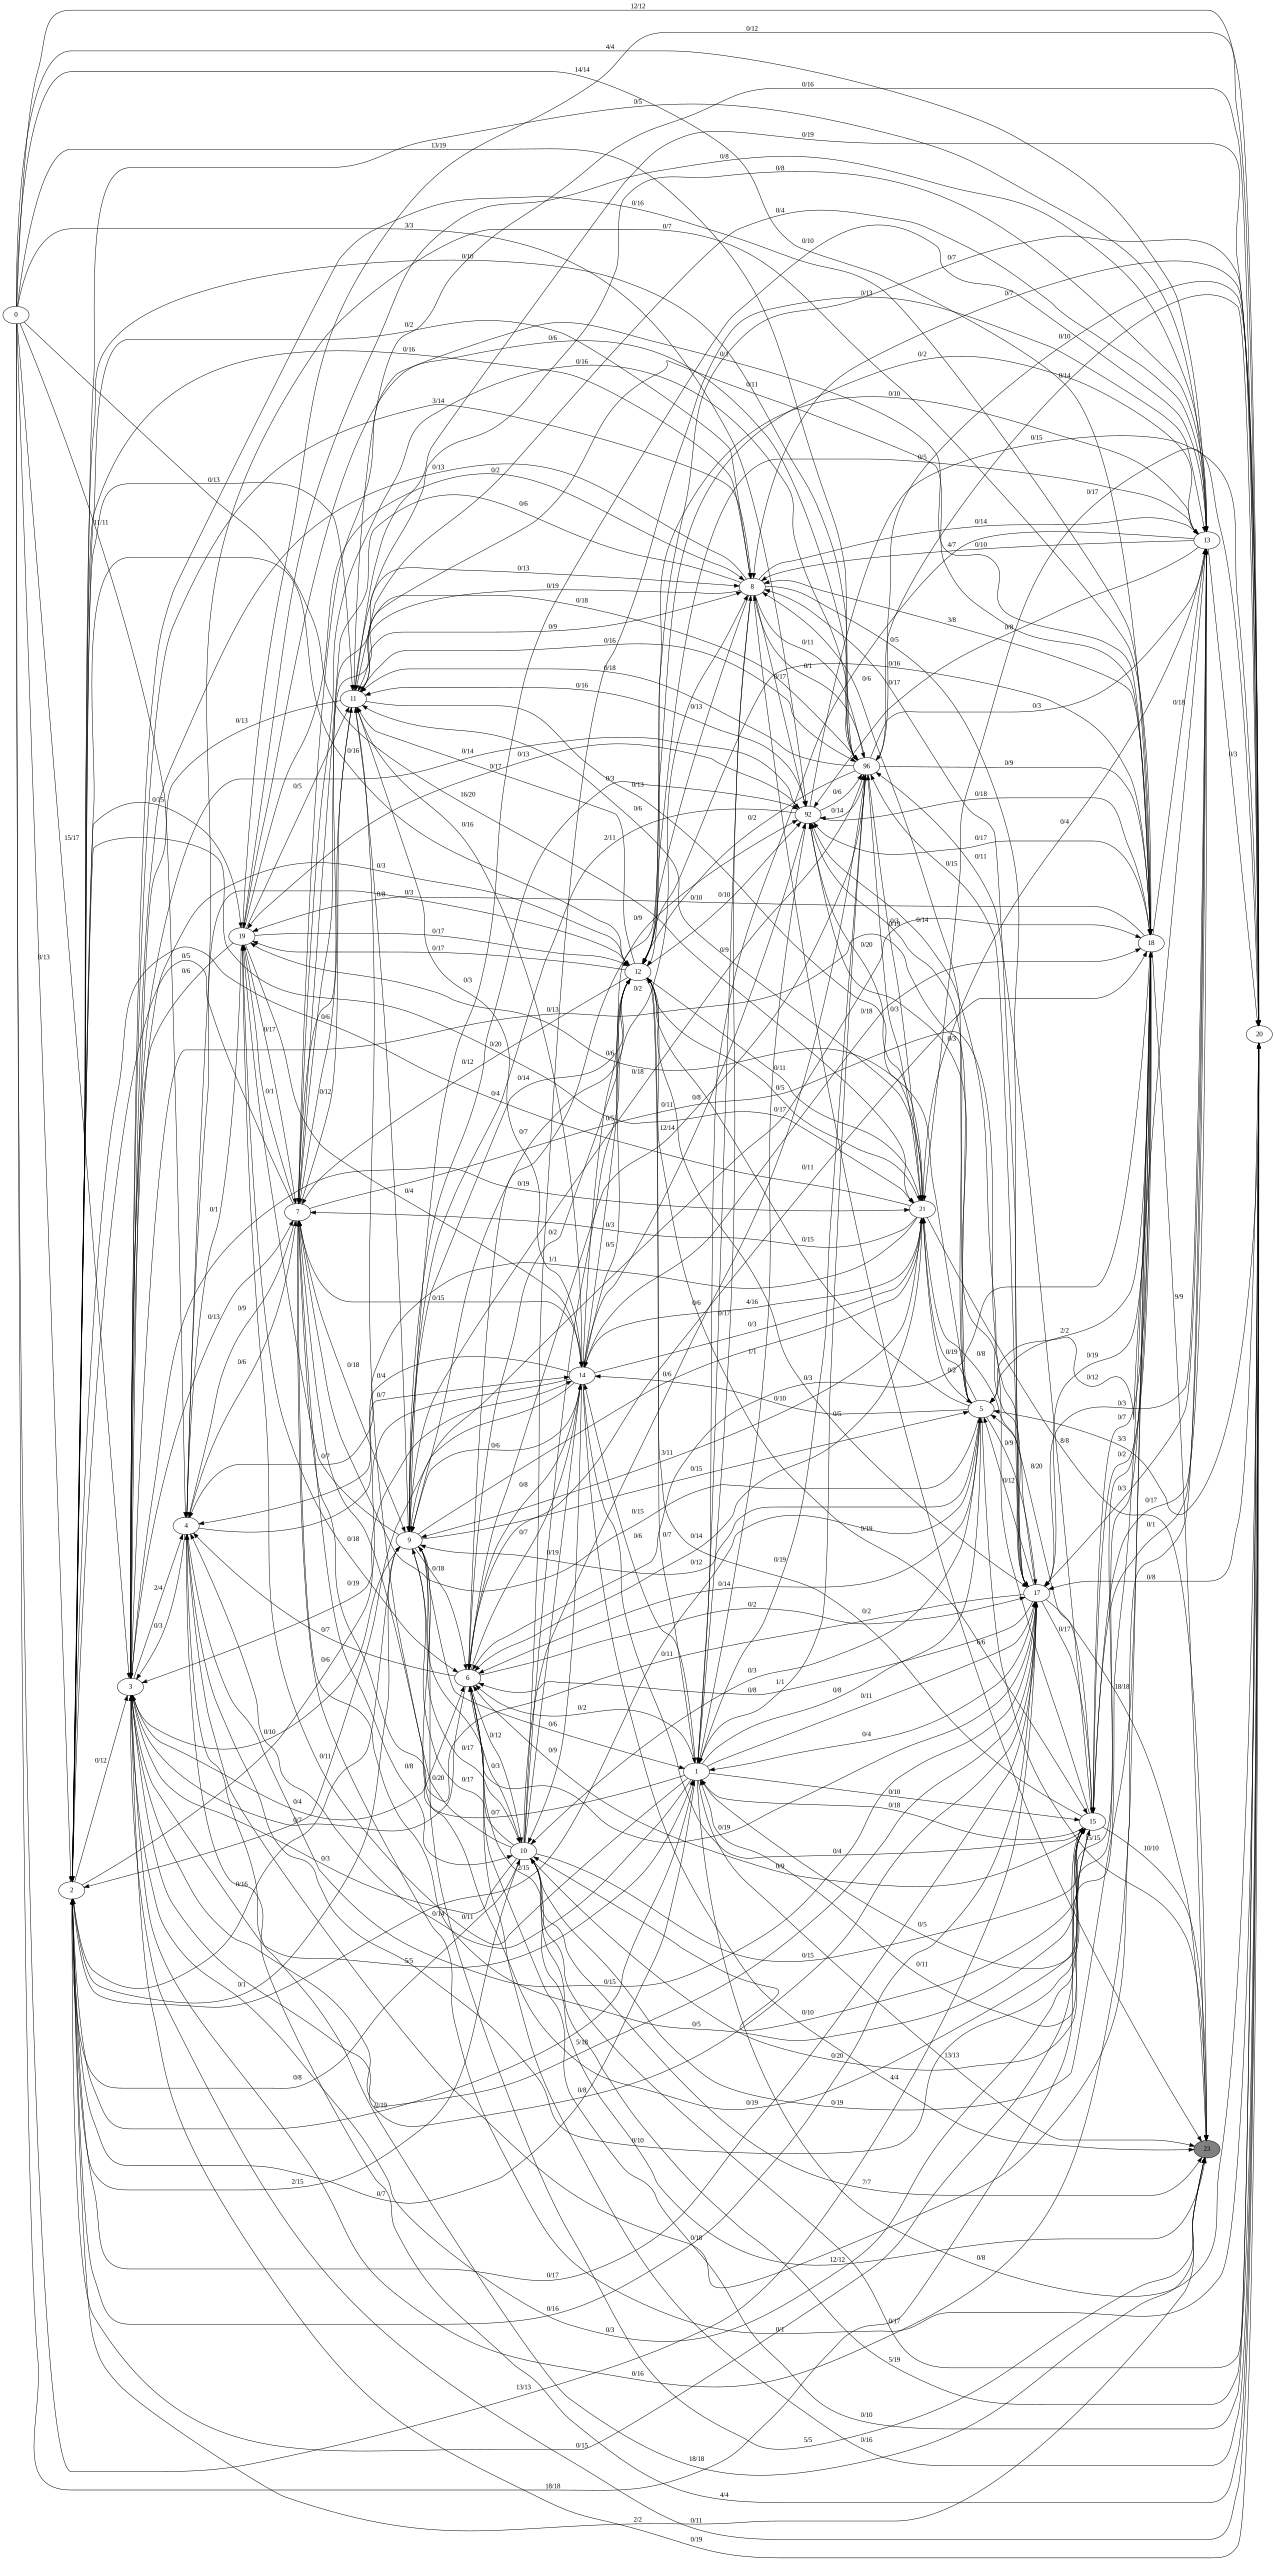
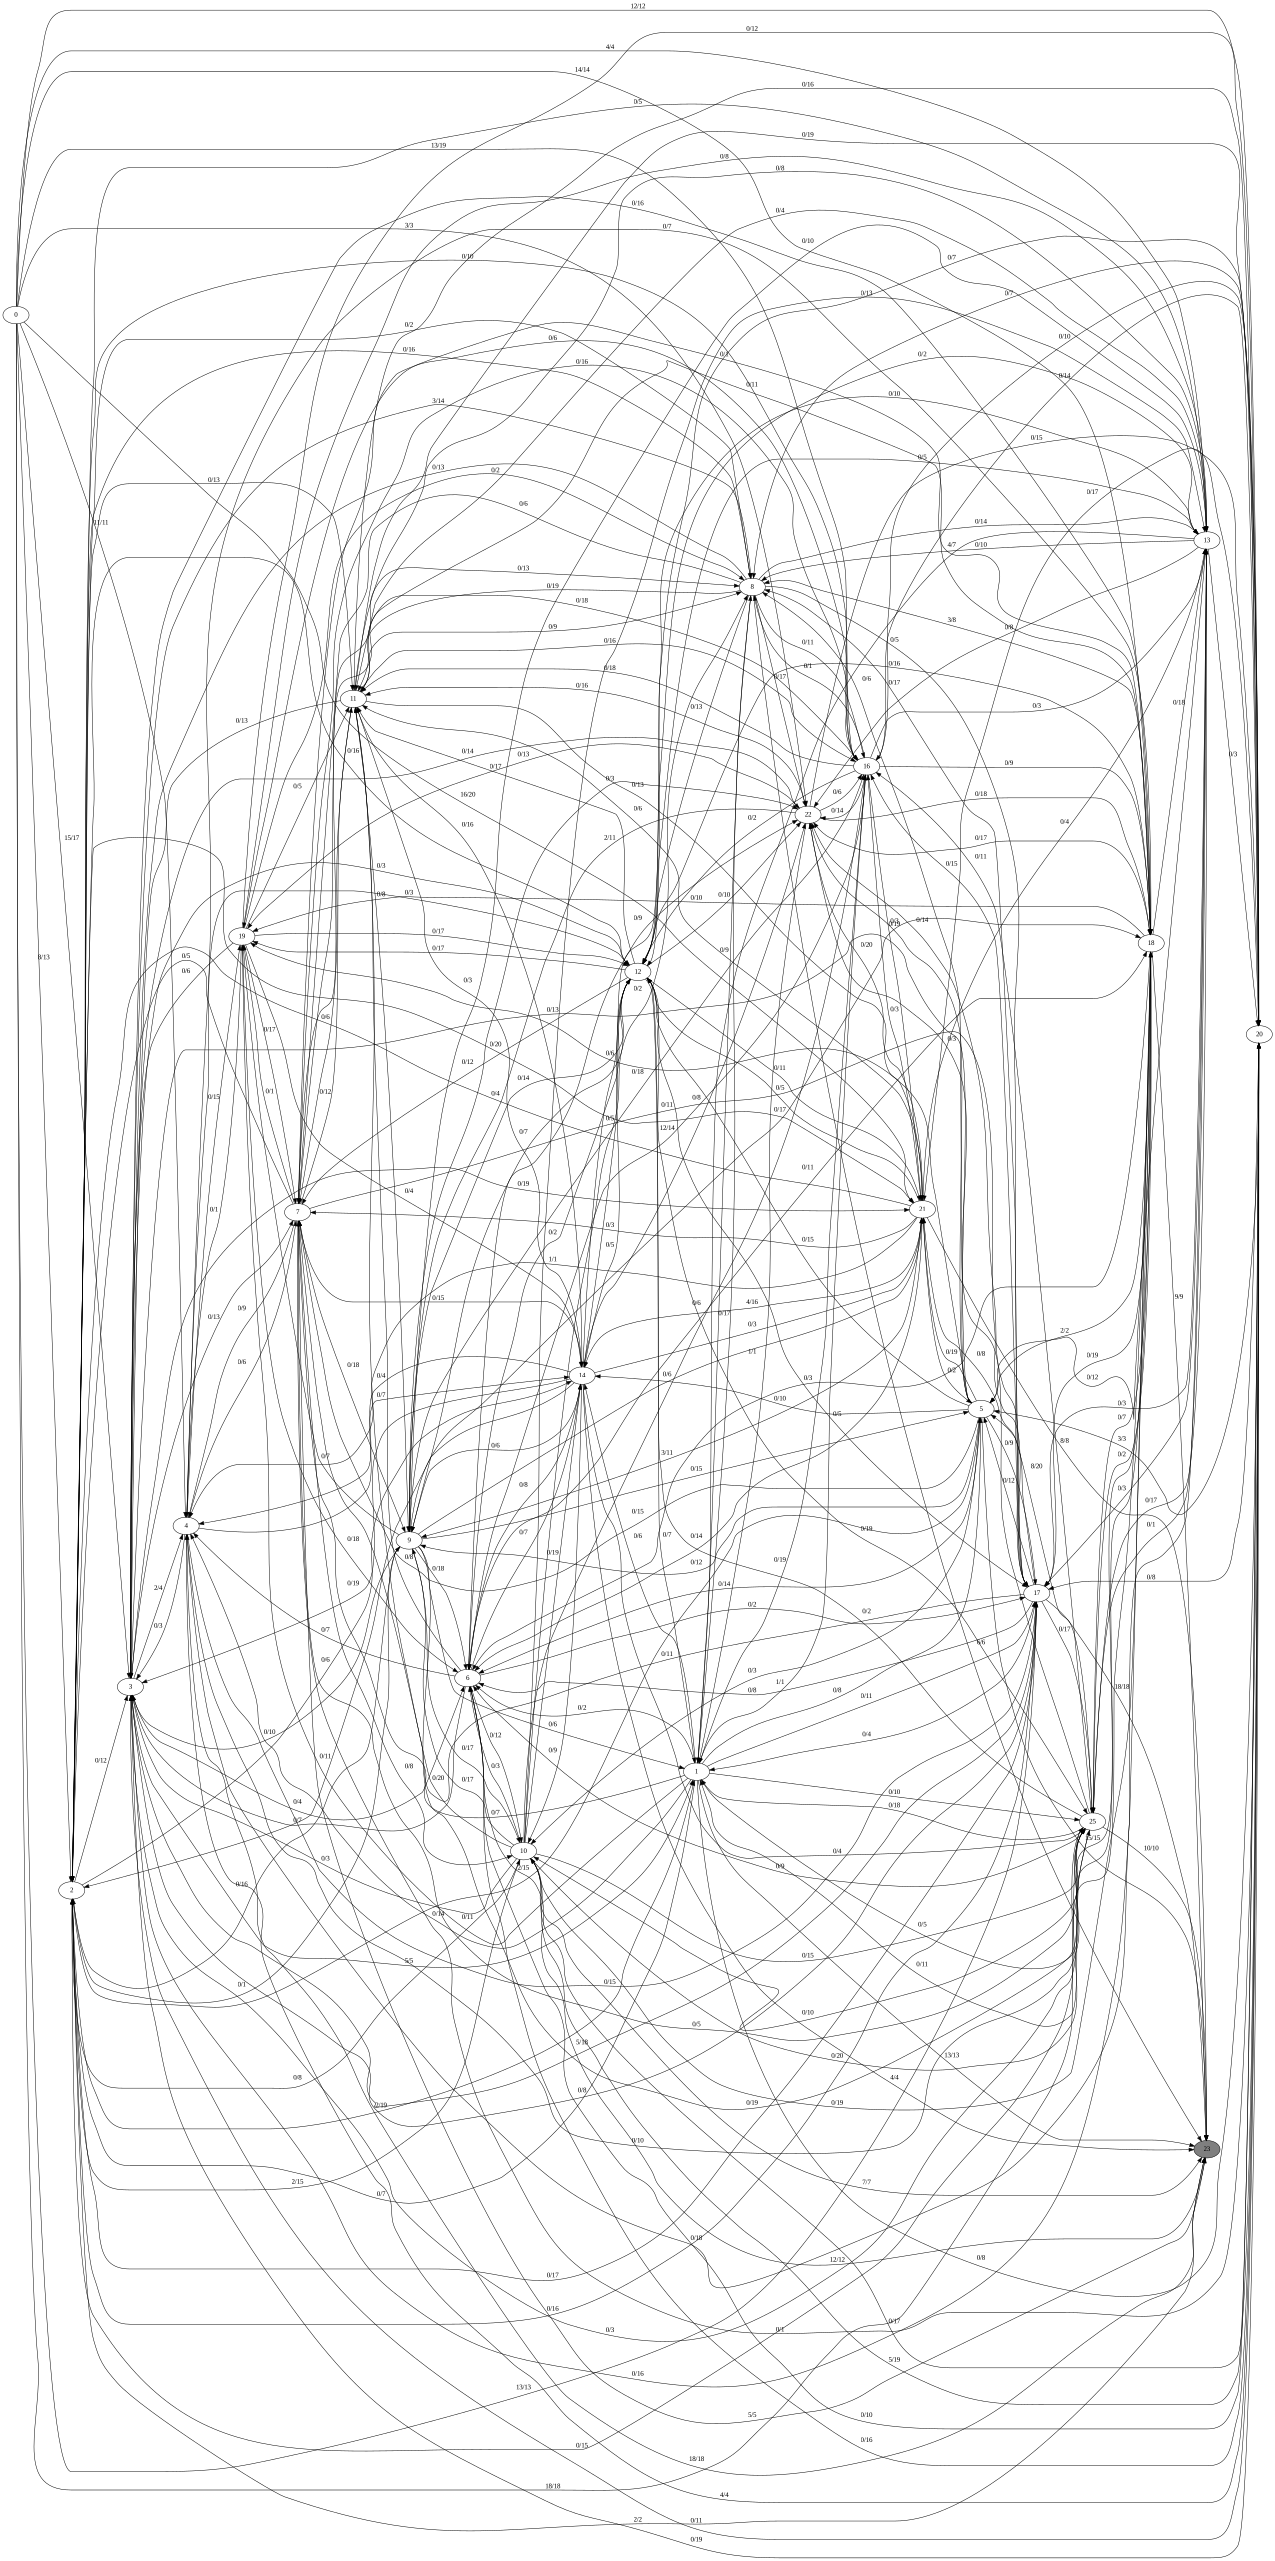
node "96": label "96" -> "16"
node "92": label "92" -> "22"
edge "14" -> "18": removed, label "0/18"
edge "6" -> "11": added, label "0/8"
edge "2" -> "19": now "4" -> "19"
node "15": label "15" -> "25"
edge "17" -> "9": removed, label "0/19"
edge "9" -> "23": now "7" -> "23"
